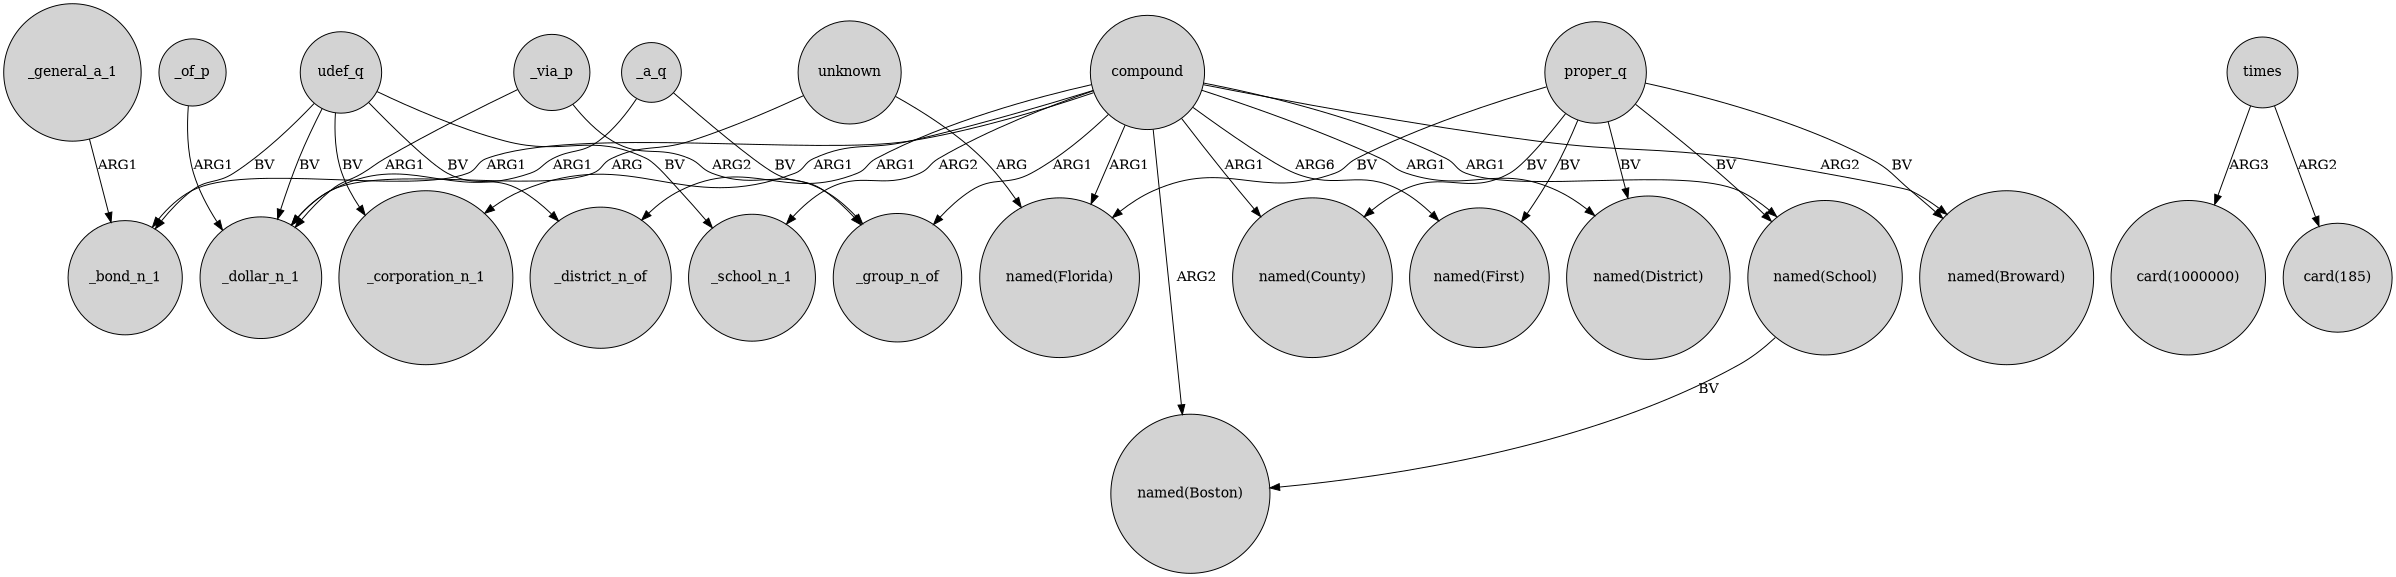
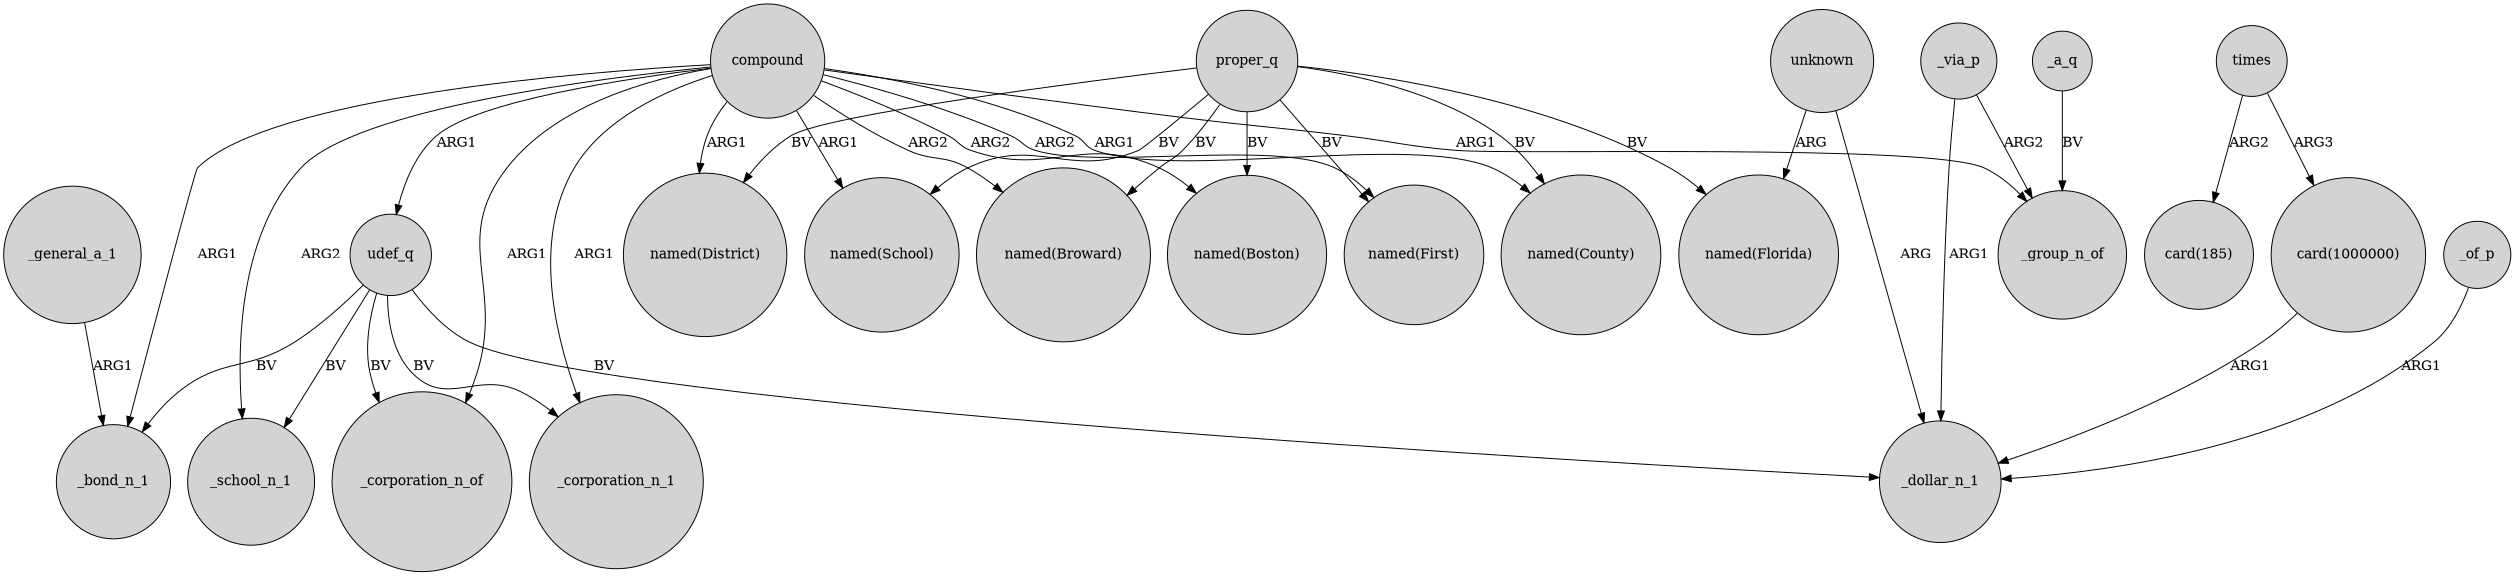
edge "compound" -> "named(Florida)": now "compound" -> "udef_q"
edge "compound" -> "named(First)": label "ARG6" -> "ARG2"
edge "_a_q" -> "_dollar_n_1": now "card(1000000)" -> "_dollar_n_1"
node "_district_n_of": label "_district_n_of" -> "_corporation_n_of"
edge "named(School)" -> "named(Boston)": now "proper_q" -> "named(Boston)"
